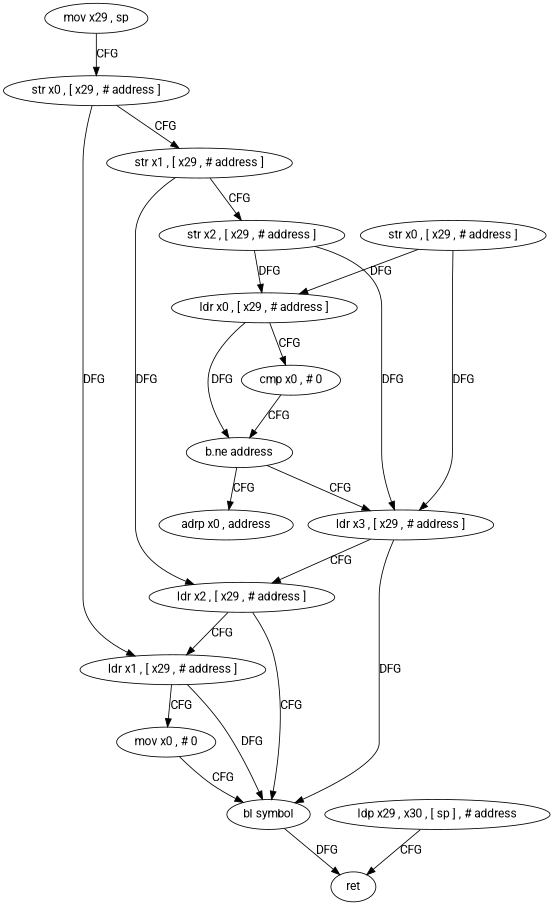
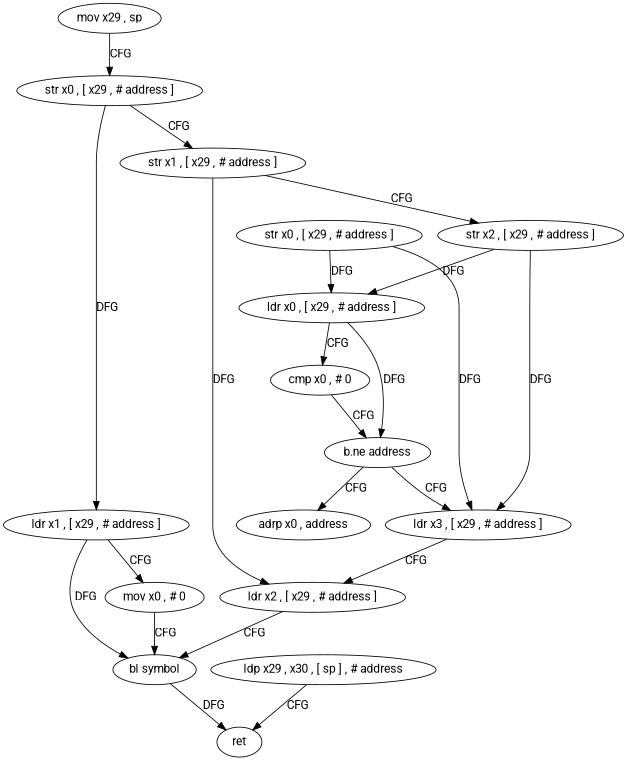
edge "ldr x2 , [ x29 , # address ]" -> "ldr x1 , [ x29 , # address ]": removed, label "CFG"
edge "ldr x3 , [ x29 , # address ]" -> "bl symbol": removed, label "DFG"
